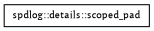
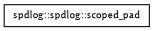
node "spdlog::details::scoped_pad": label "spdlog::details::scoped_pad" -> "spdlog::spdlog::scoped_pad"
